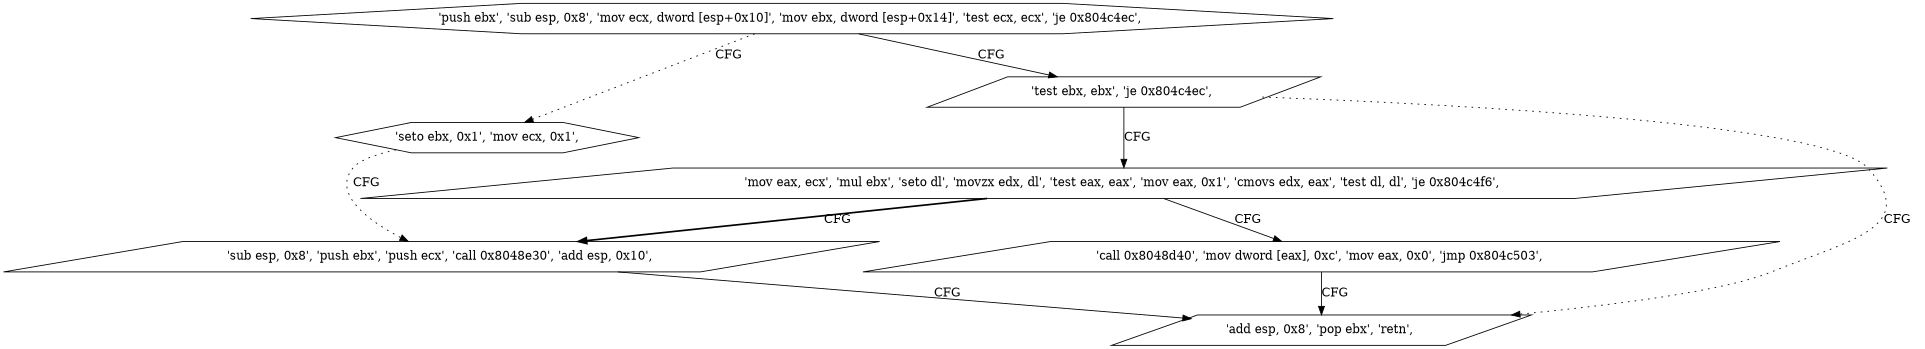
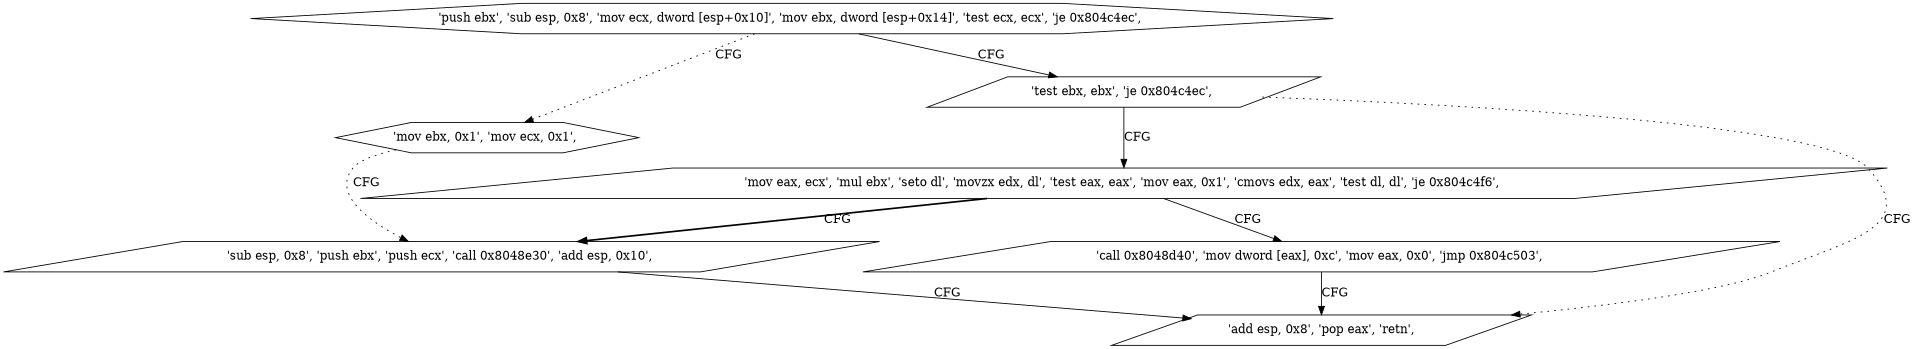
node "'seto ebx, 0x1', 'mov ecx, 0x1',": label "'seto ebx, 0x1', 'mov ecx, 0x1'," -> "'mov ebx, 0x1', 'mov ecx, 0x1',"
node "'add esp, 0x8', 'pop ebx', 'retn',": label "'add esp, 0x8', 'pop ebx', 'retn'," -> "'add esp, 0x8', 'pop eax', 'retn',"
